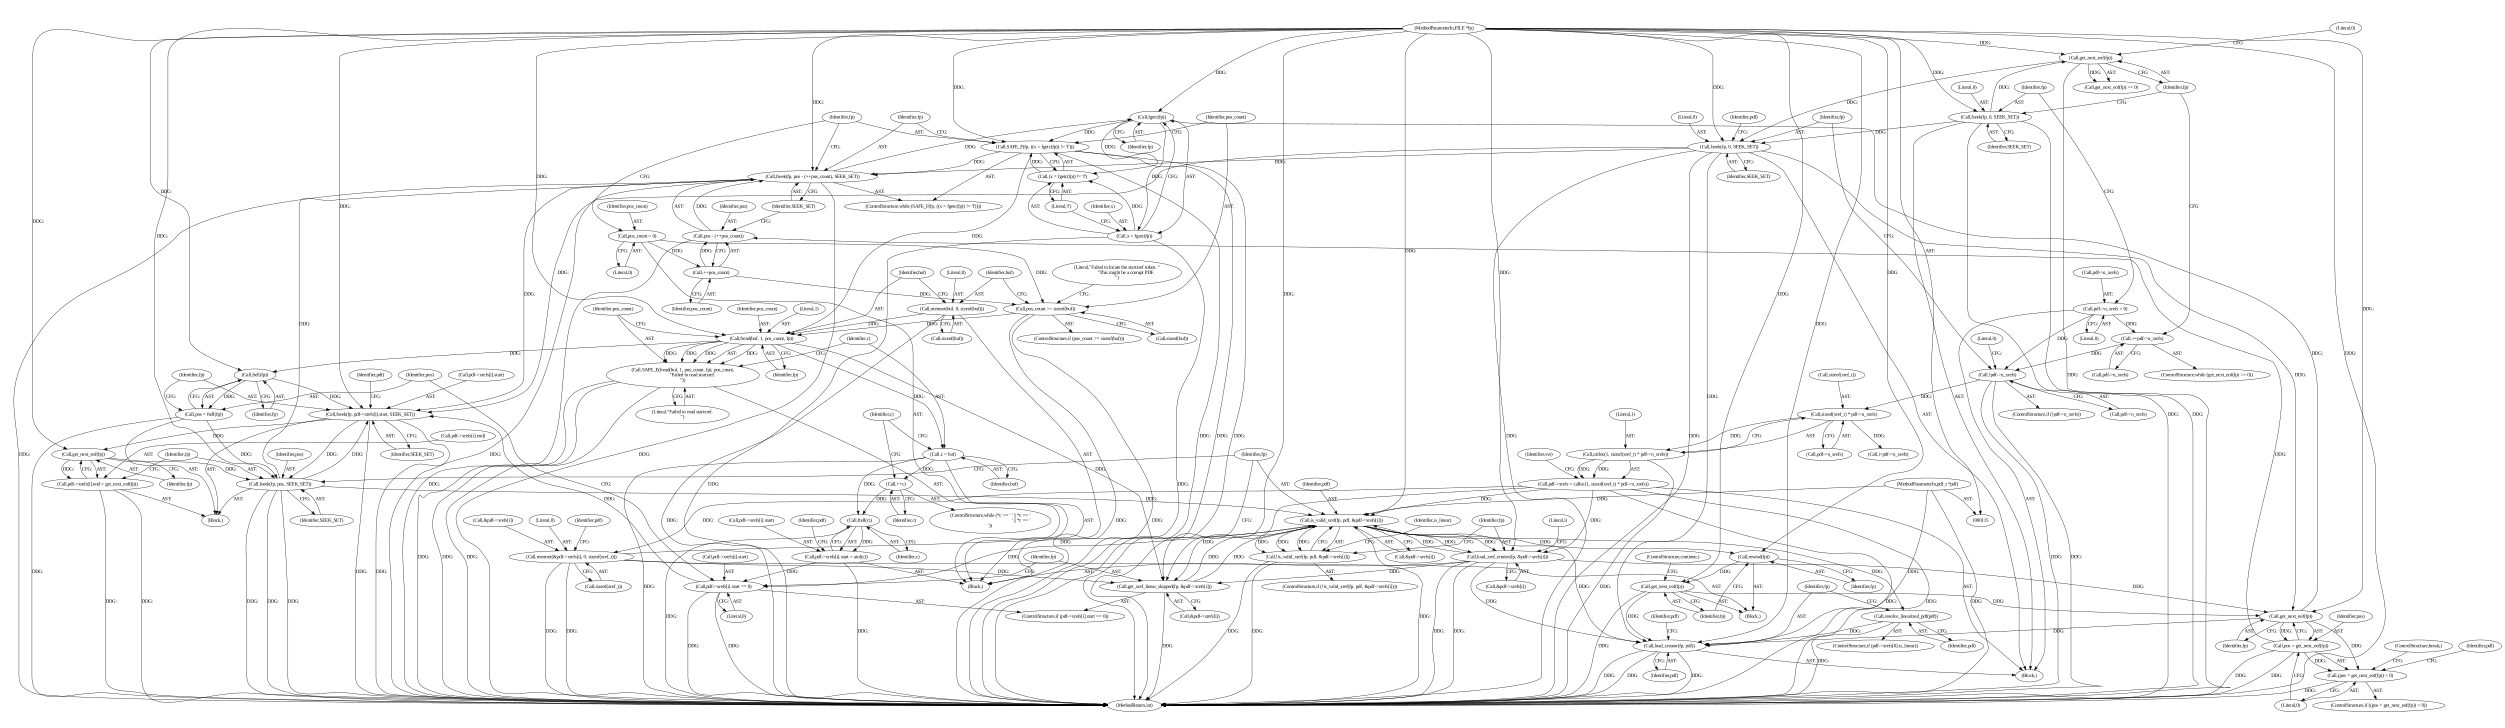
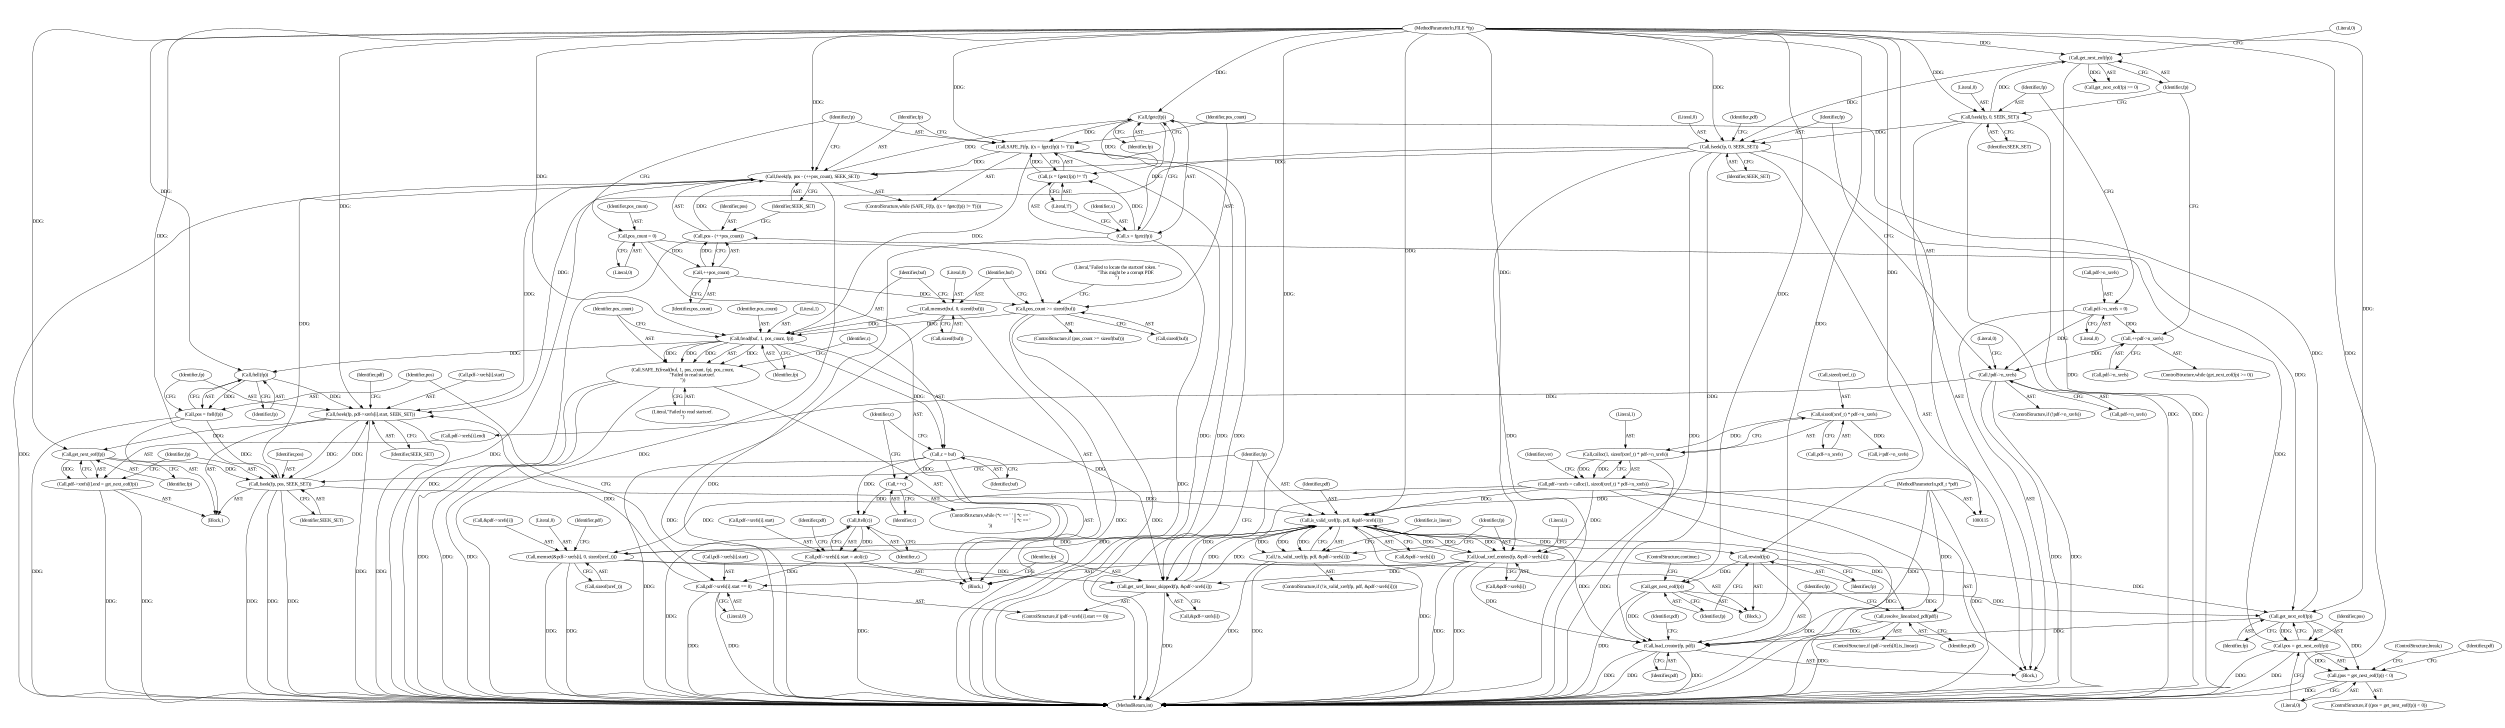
edge "(Call,!pdf->n_xrefs)" -> "(Call,sizeof(xref_t) * pdf->n_xrefs)": now "(Call,!pdf->n_xrefs)" -> "(Call,pdf->xrefs[i].end)"
edge "(Call,pdf->xrefs = calloc(1, sizeof(xref_t) * pdf->n_xrefs))" -> "(Call,calloc(1, sizeof(xref_t) * pdf->n_xrefs))": added, label "CFG:"
edge "(Call,is_valid_xref(fp, pdf, &pdf->xrefs[i]))" -> "(Call,pdf->xrefs[i].start == 0)": now "(Call,is_valid_xref(fp, pdf, &pdf->xrefs[i]))" -> "(Call,memset(&pdf->xrefs[i], 0, sizeof(xref_t)))"
edge "(MethodParameterIn,pdf_t *pdf)" -> "(Call,resolve_linearized_pdf(pdf))": added, label "DDG:"
edge "(Call,rewind(fp))" -> "(MethodReturn,int)": added, label "DDG:"
